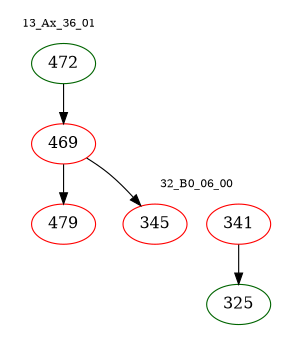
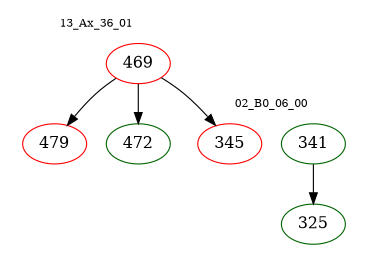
edge "472" -> "469": reversed
cluster "32_B0_06_00": label "32_B0_06_00" -> "02_B0_06_00"
node "341": color red -> darkgreen
